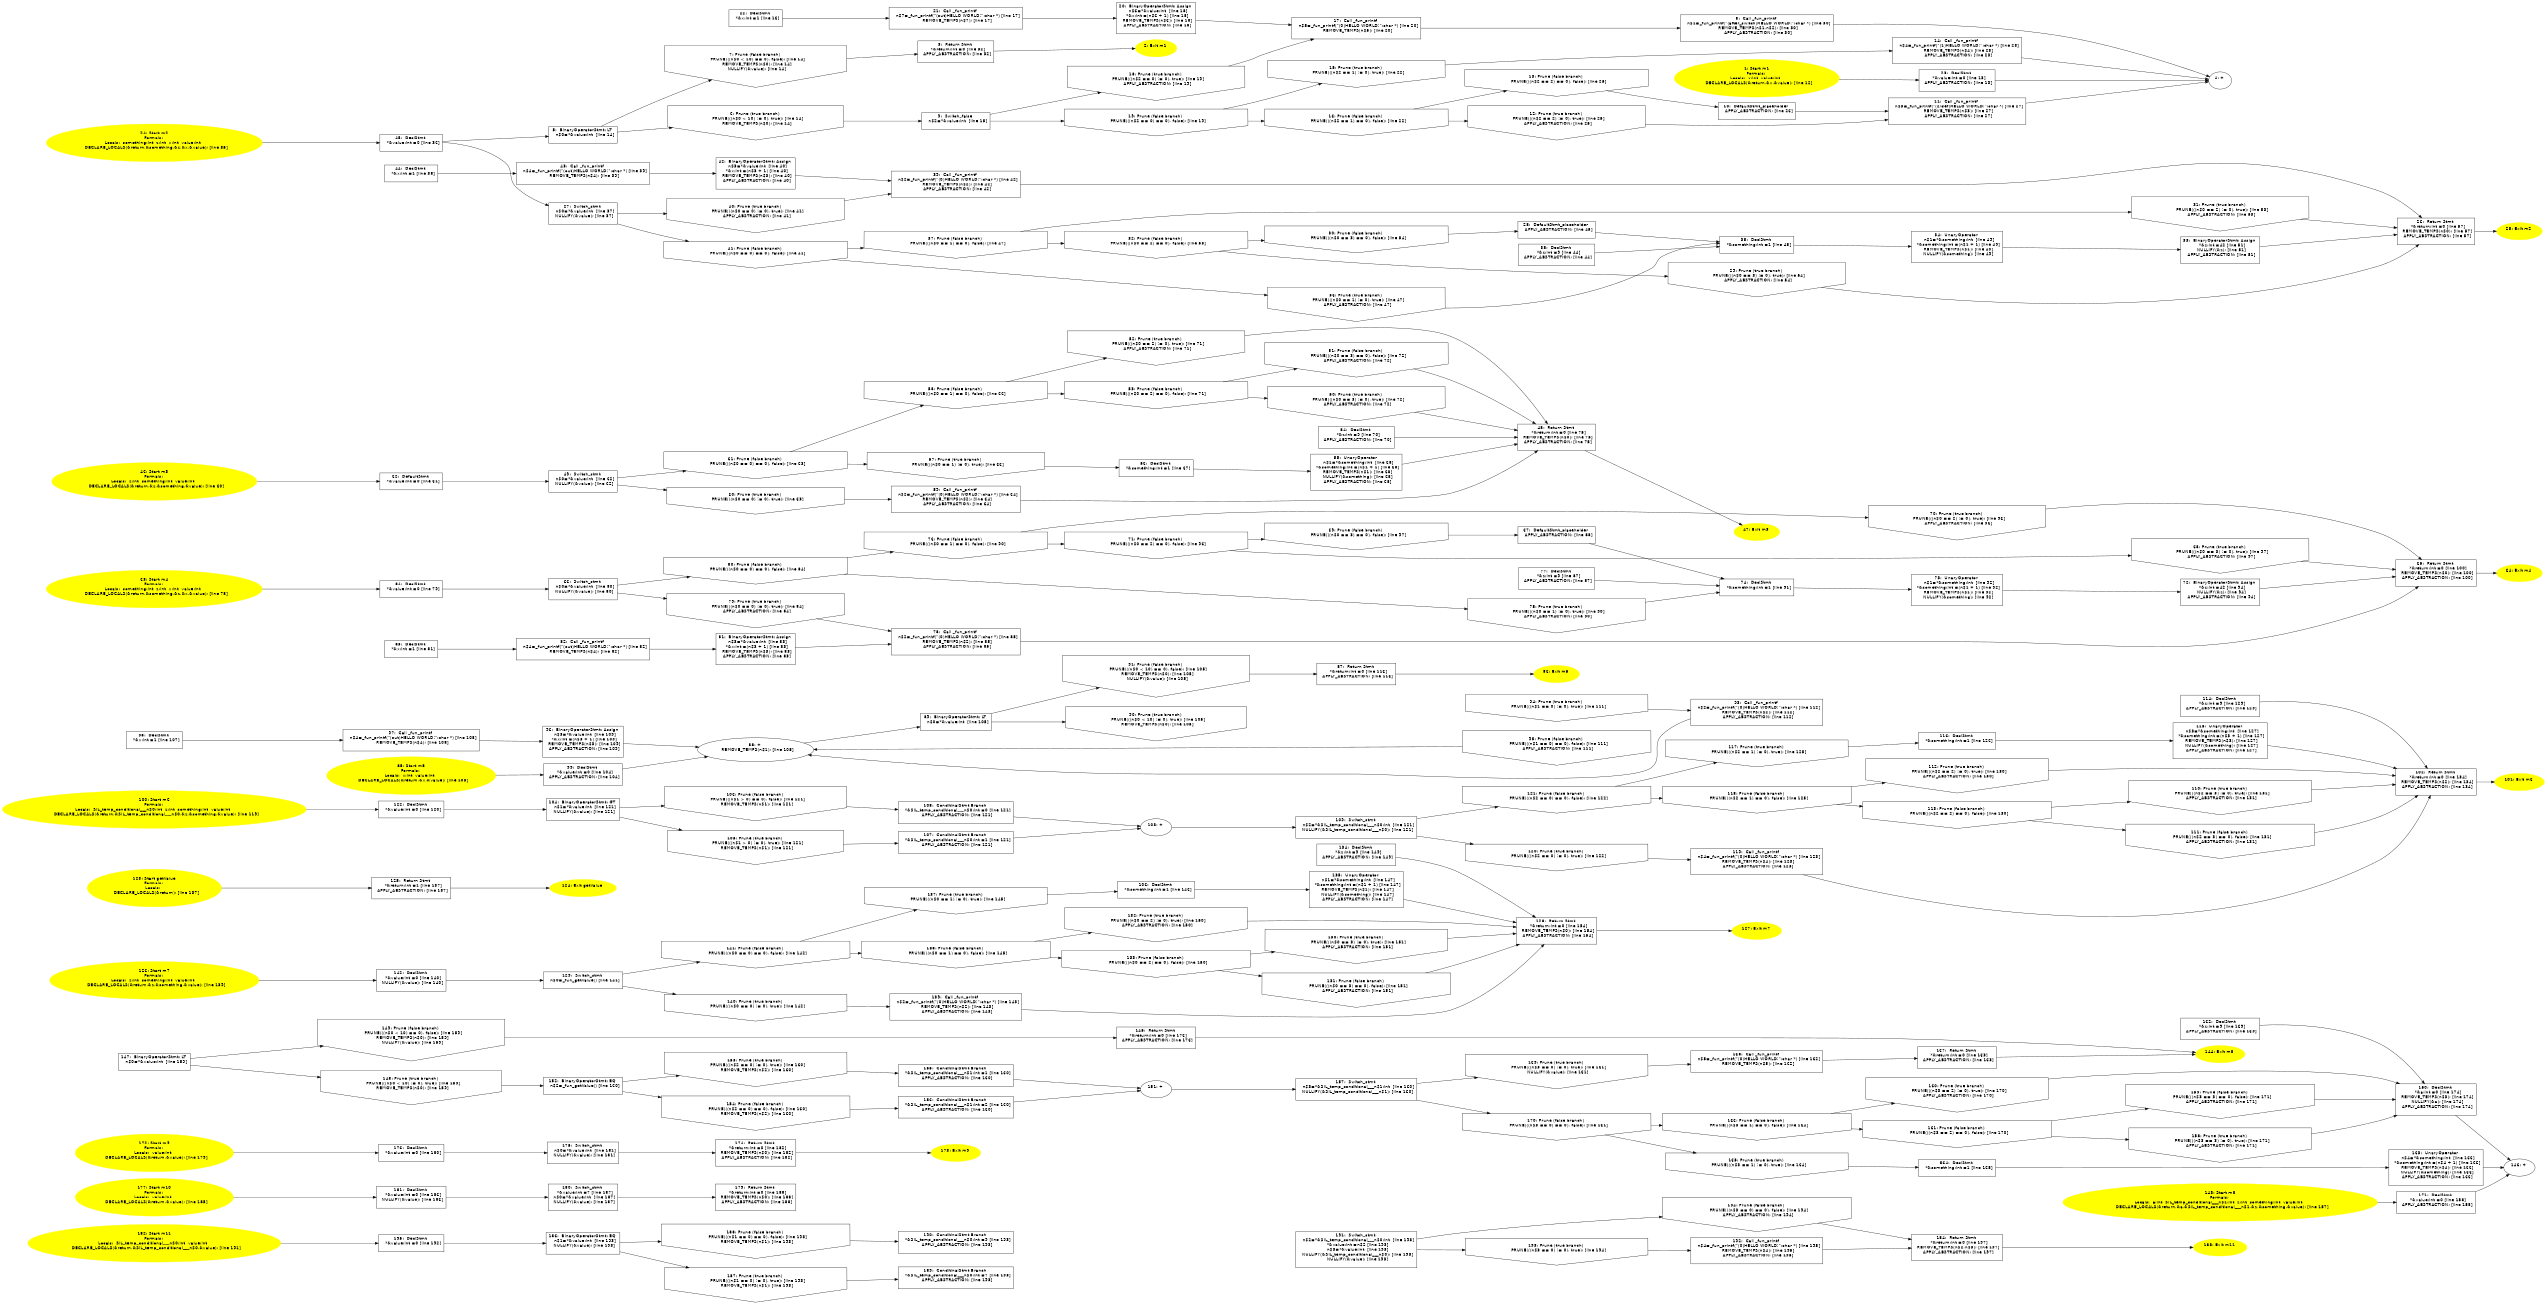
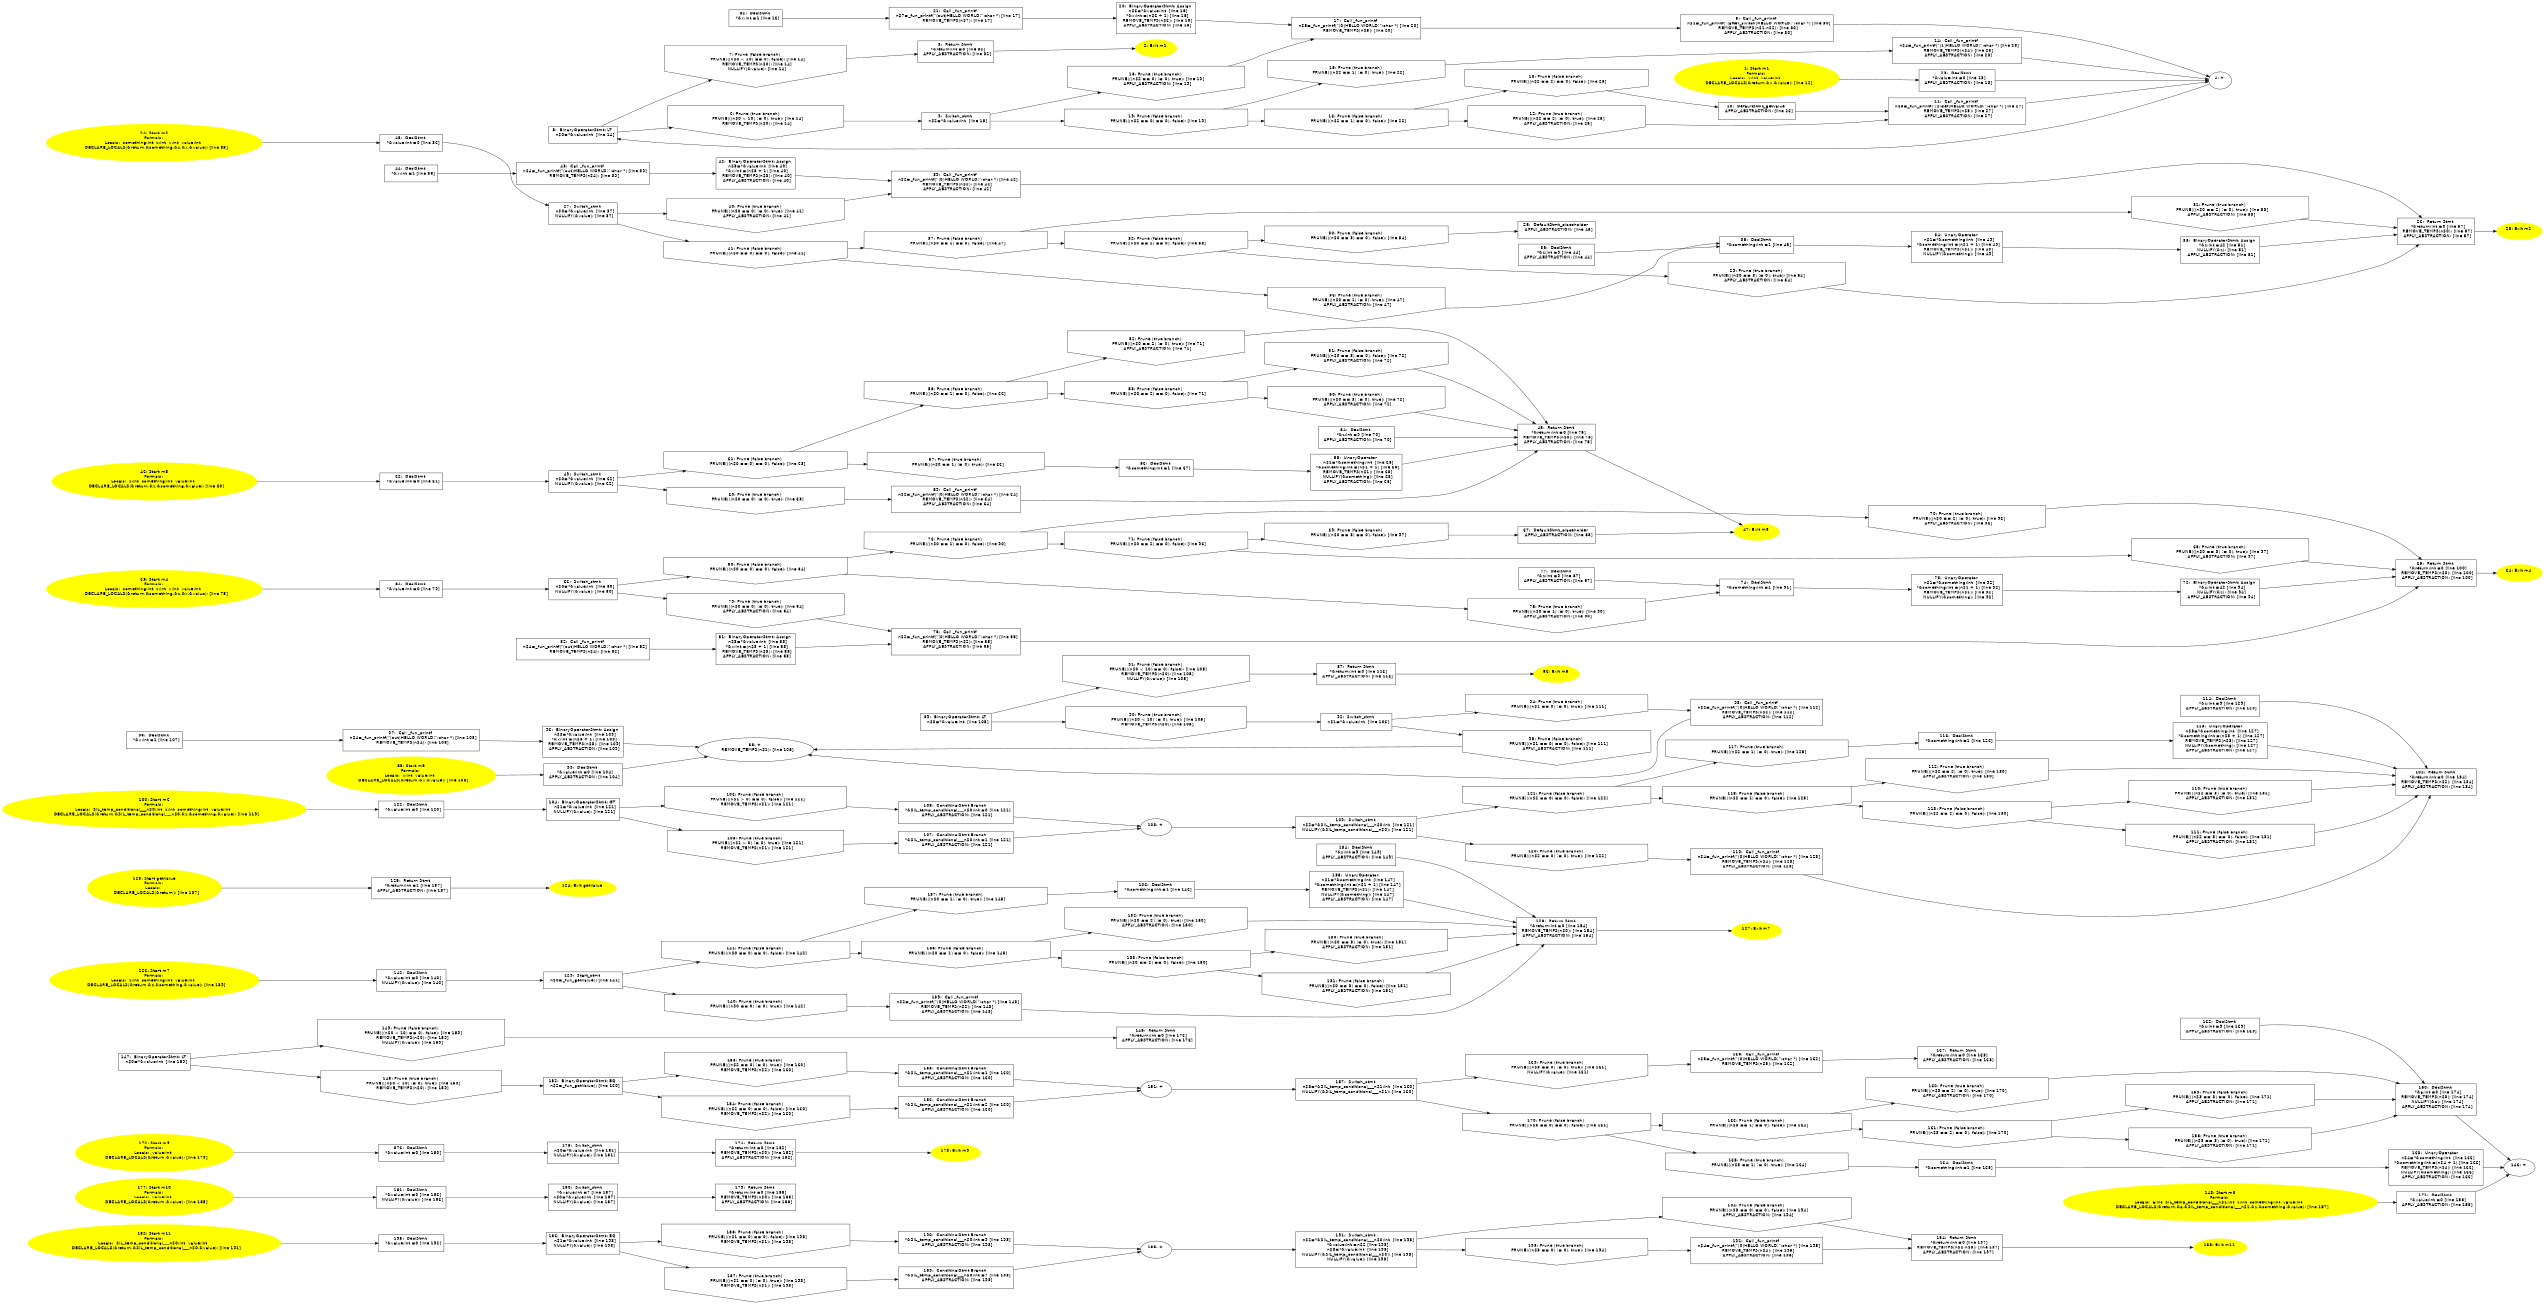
node "22:  DeclStmt *&x:int =1 [line 16]": label "22:  DeclStmt *&x:int =1 [line 16]" -> "32:  DeclStmt *&x:int =1 [line 16]"
node "10:  DefaultStmt_placeholder APPLY_ABSTRACTION; [line 26]": label "10:  DefaultStmt_placeholder APPLY_ABSTRACTION; [line 26]" -> "10:  DefaultStmt_getValue APPLY_ABSTRACTION; [line 26]"
node "9:  Switch_false n$2=*&value:int  [line 15]": label "9:  Switch_false n$2=*&value:int  [line 15]" -> "9:  Switch_stmt n$2=*&value:int  [line 15]"
edge "45:  DeclStmt *&value:int =0 [line 36]" -> "5:  BinaryOperatorStmt: LT n$0=*&value:int  [line 14]": now "4: +" -> "5:  BinaryOperatorStmt: LT n$0=*&value:int  [line 14]"
edge "28:  DefaultStmt_placeholder APPLY_ABSTRACTION; [line 45]" -> "35:  DeclStmt *&something:int =1 [line 48]": removed
node "62:  DefaultStmt *&value:int =0 [line 61]": label "62:  DefaultStmt *&value:int =0 [line 61]" -> "62:  DeclStmt *&value:int =0 [line 61]"
edge "67:  DefaultStmt_placeholder APPLY_ABSTRACTION; [line 88]" -> "74:  DeclStmt *&something:int =1 [line 91]": now "67:  DefaultStmt_placeholder APPLY_ABSTRACTION; [line 88]" -> "47: Exit m3"
node "83:  DeclStmt *&x:int =1 [line 81]": removed
node "92:  Switch_stmt n$1=*&value:int  [line 106]": added
edge "88: + REMOVE_TEMPS(n$1); [line 105]" -> "89:  BinaryOperatorStmt: LT n$0=*&value:int  [line 105]": removed
node "101: Exit m6": removed
node "129:  Switch_stmt n$0=_fun_getValue() [line 141]": label "129:  Switch_stmt n$0=_fun_getValue() [line 141]" -> "129:  Start_stmt n$0=_fun_getValue() [line 141]"
node "144: Exit m8": removed
node "176:  DeclStmt *&value:int =0 [line 180]": label "176:  DeclStmt *&value:int =0 [line 180]" -> "876:  DeclStmt *&value:int =0 [line 180]"
node "564:  DeclStmt *&something:int =1 [line 165]": label "564:  DeclStmt *&something:int =1 [line 165]" -> "164:  DeclStmt *&something:int =1 [line 165]"
node "185: +": added
